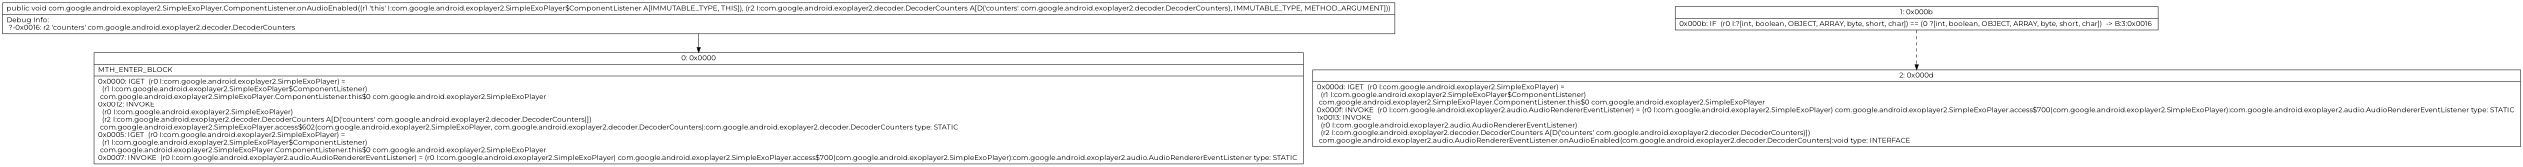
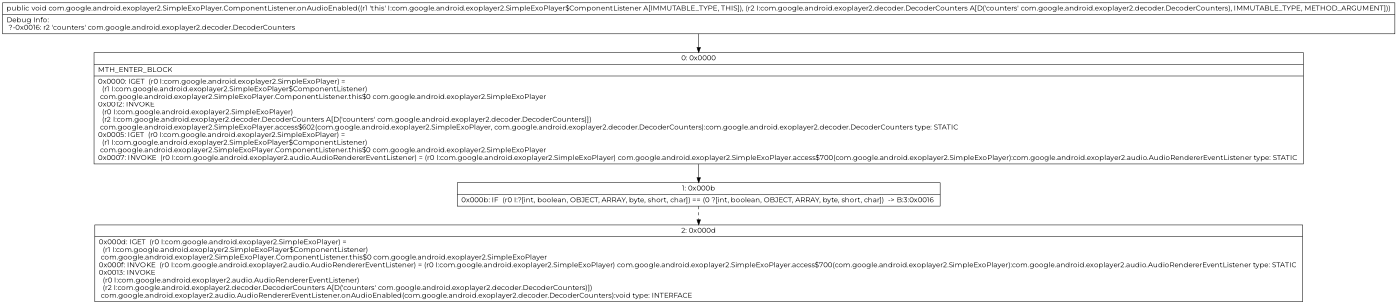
node "2: 0x000d": text "1x0013: INVOKE" -> "0x0013: INVOKE"
edge "0: 0x0000" -> "1: 0x000b": added
